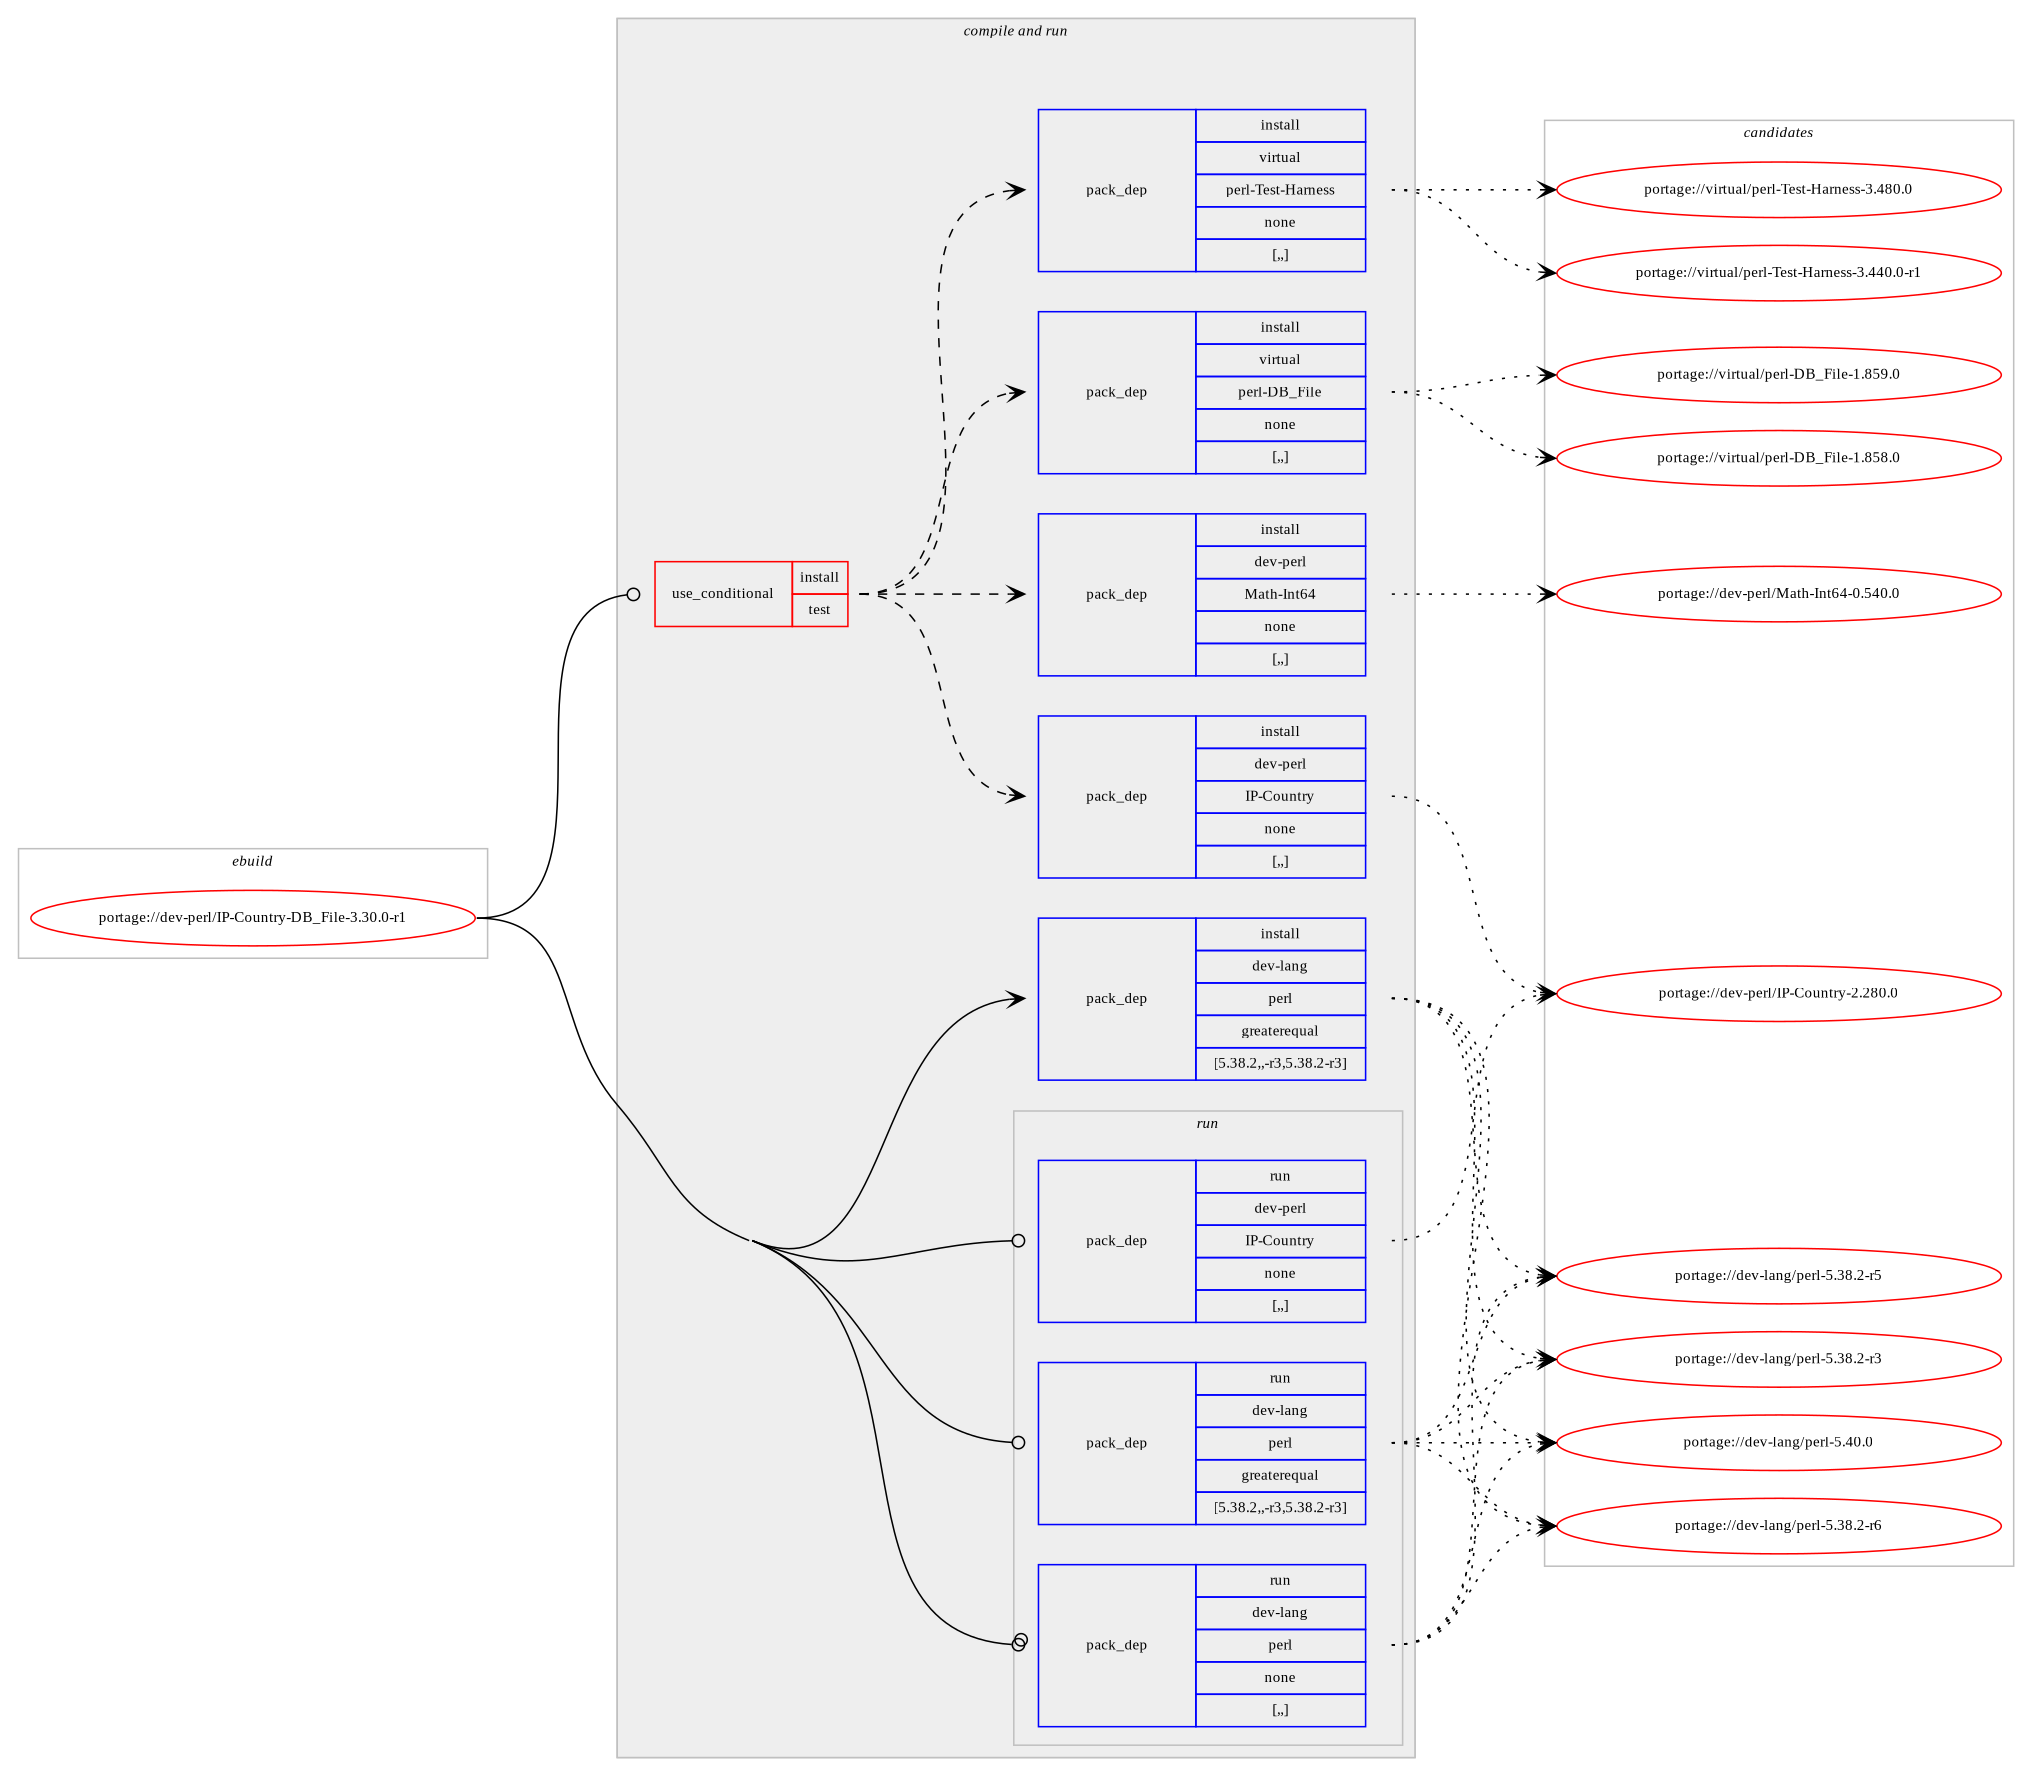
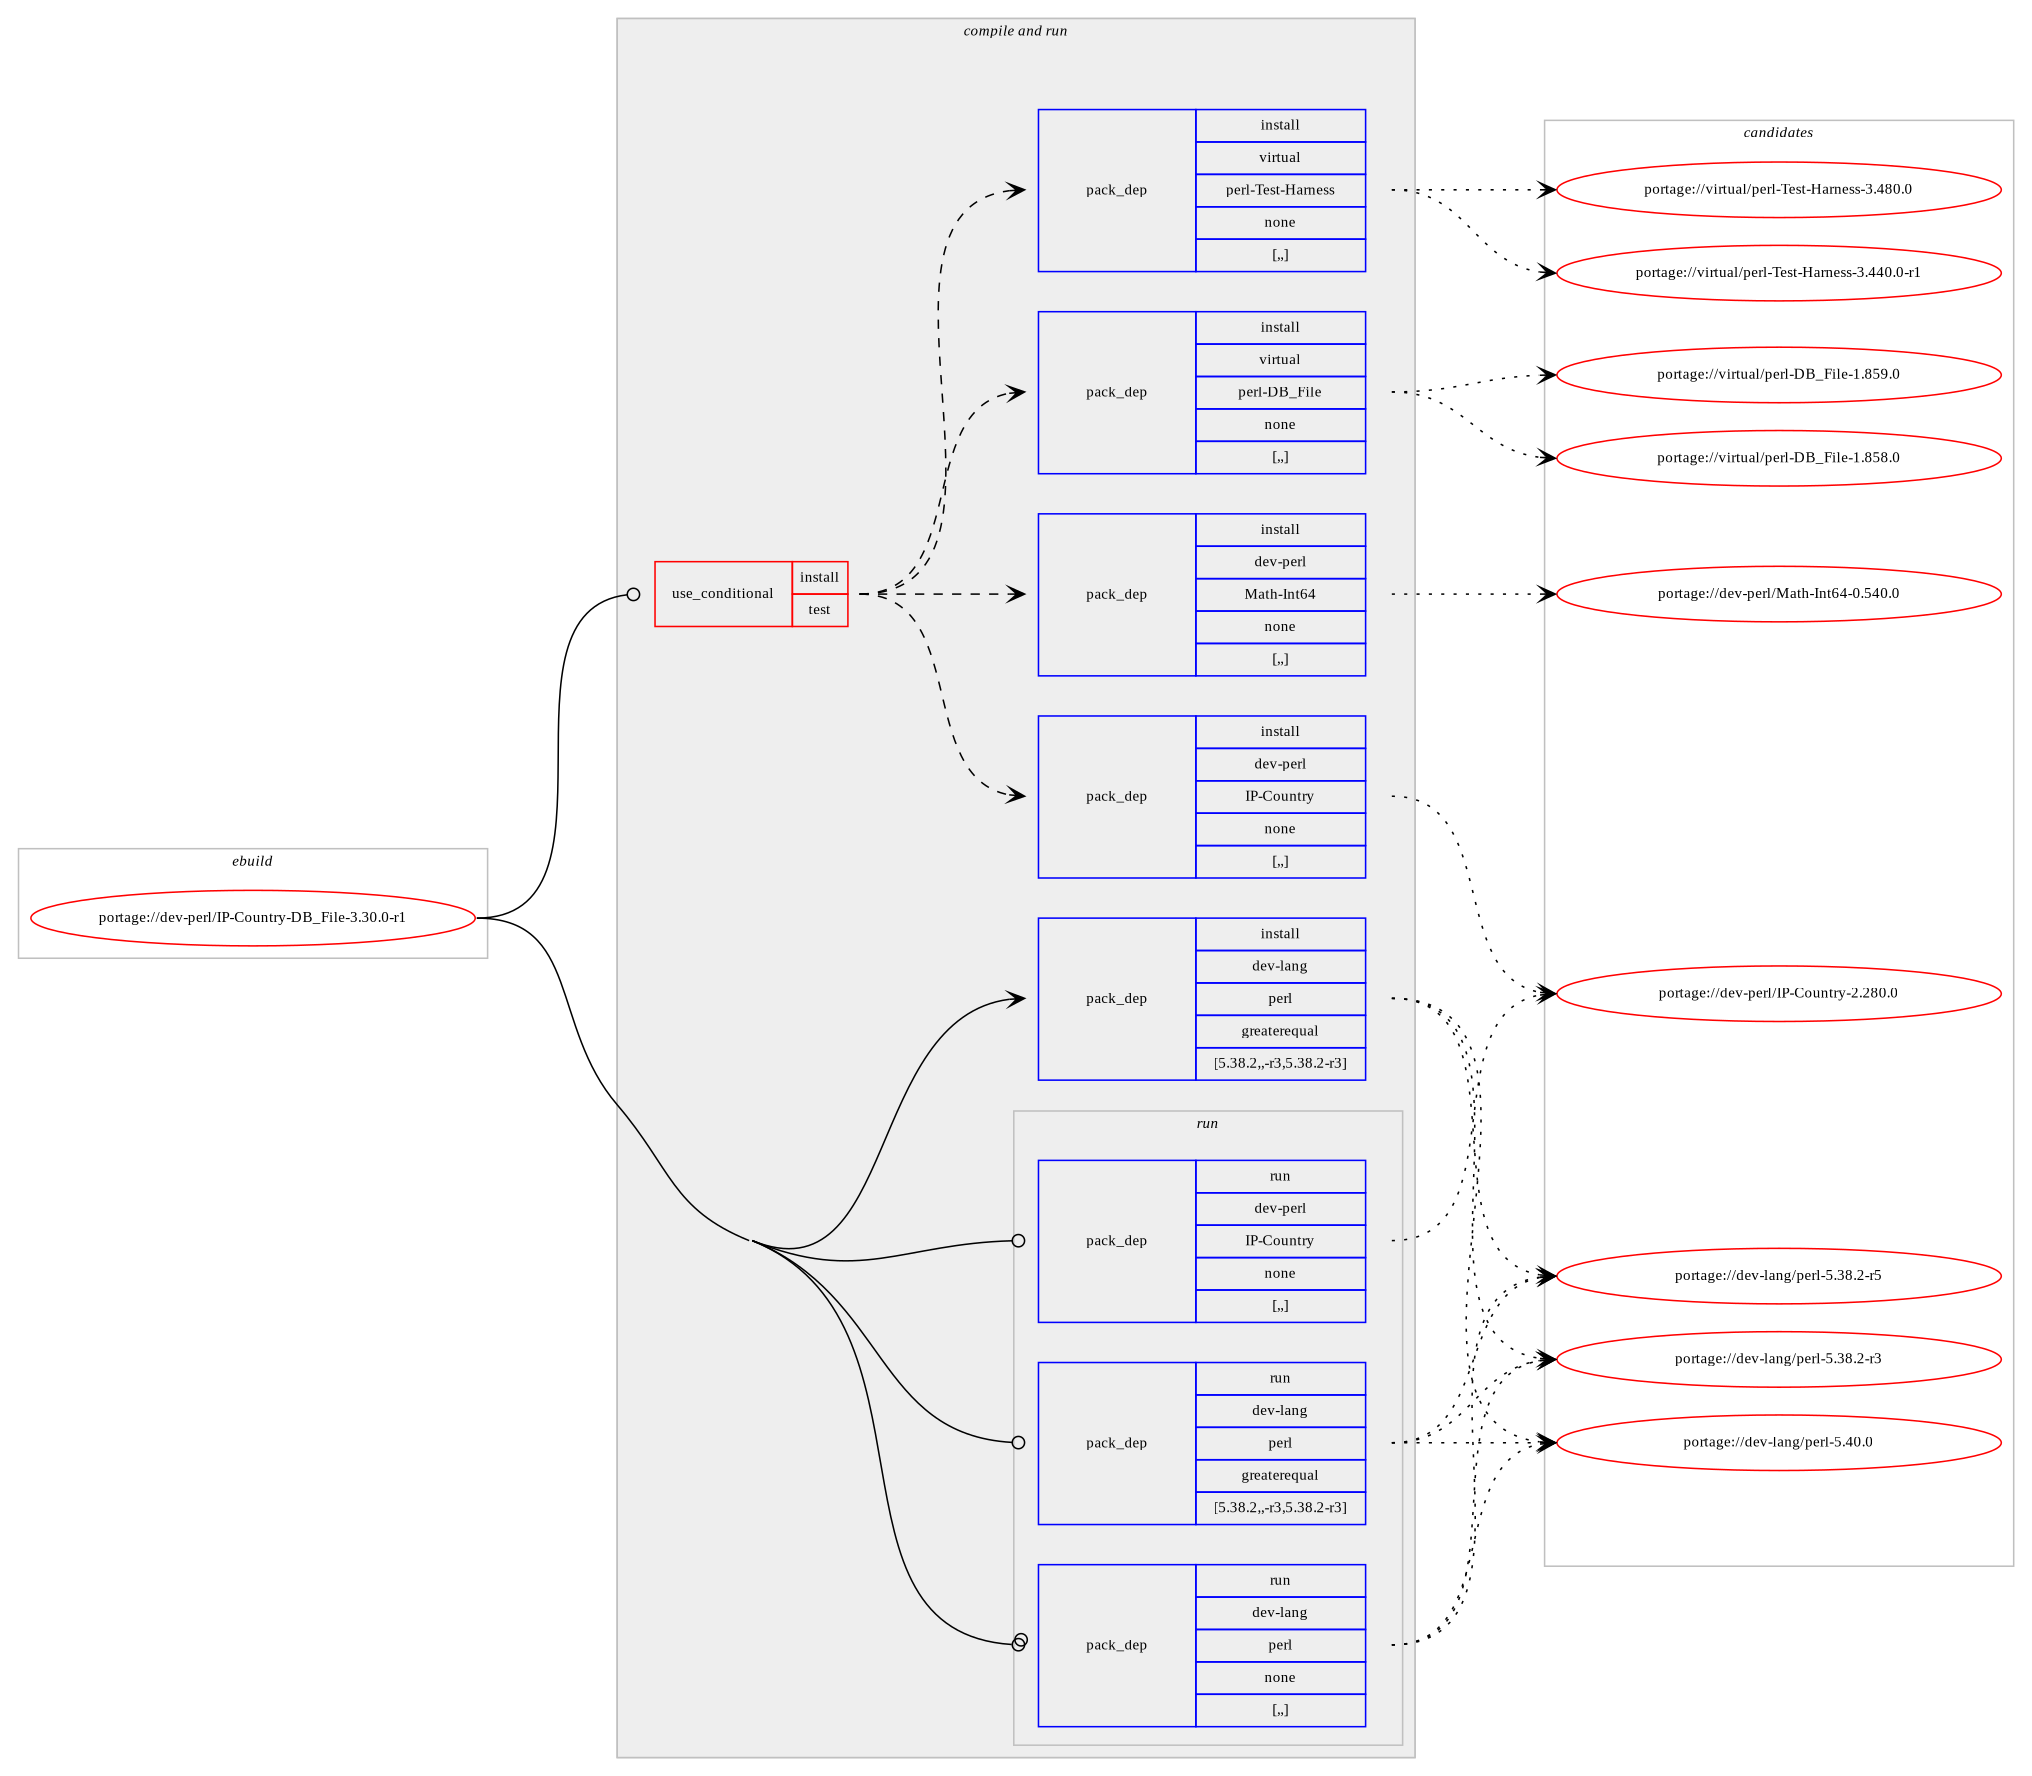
node "portage://dev-lang/perl-5.38.2-r6": removed
